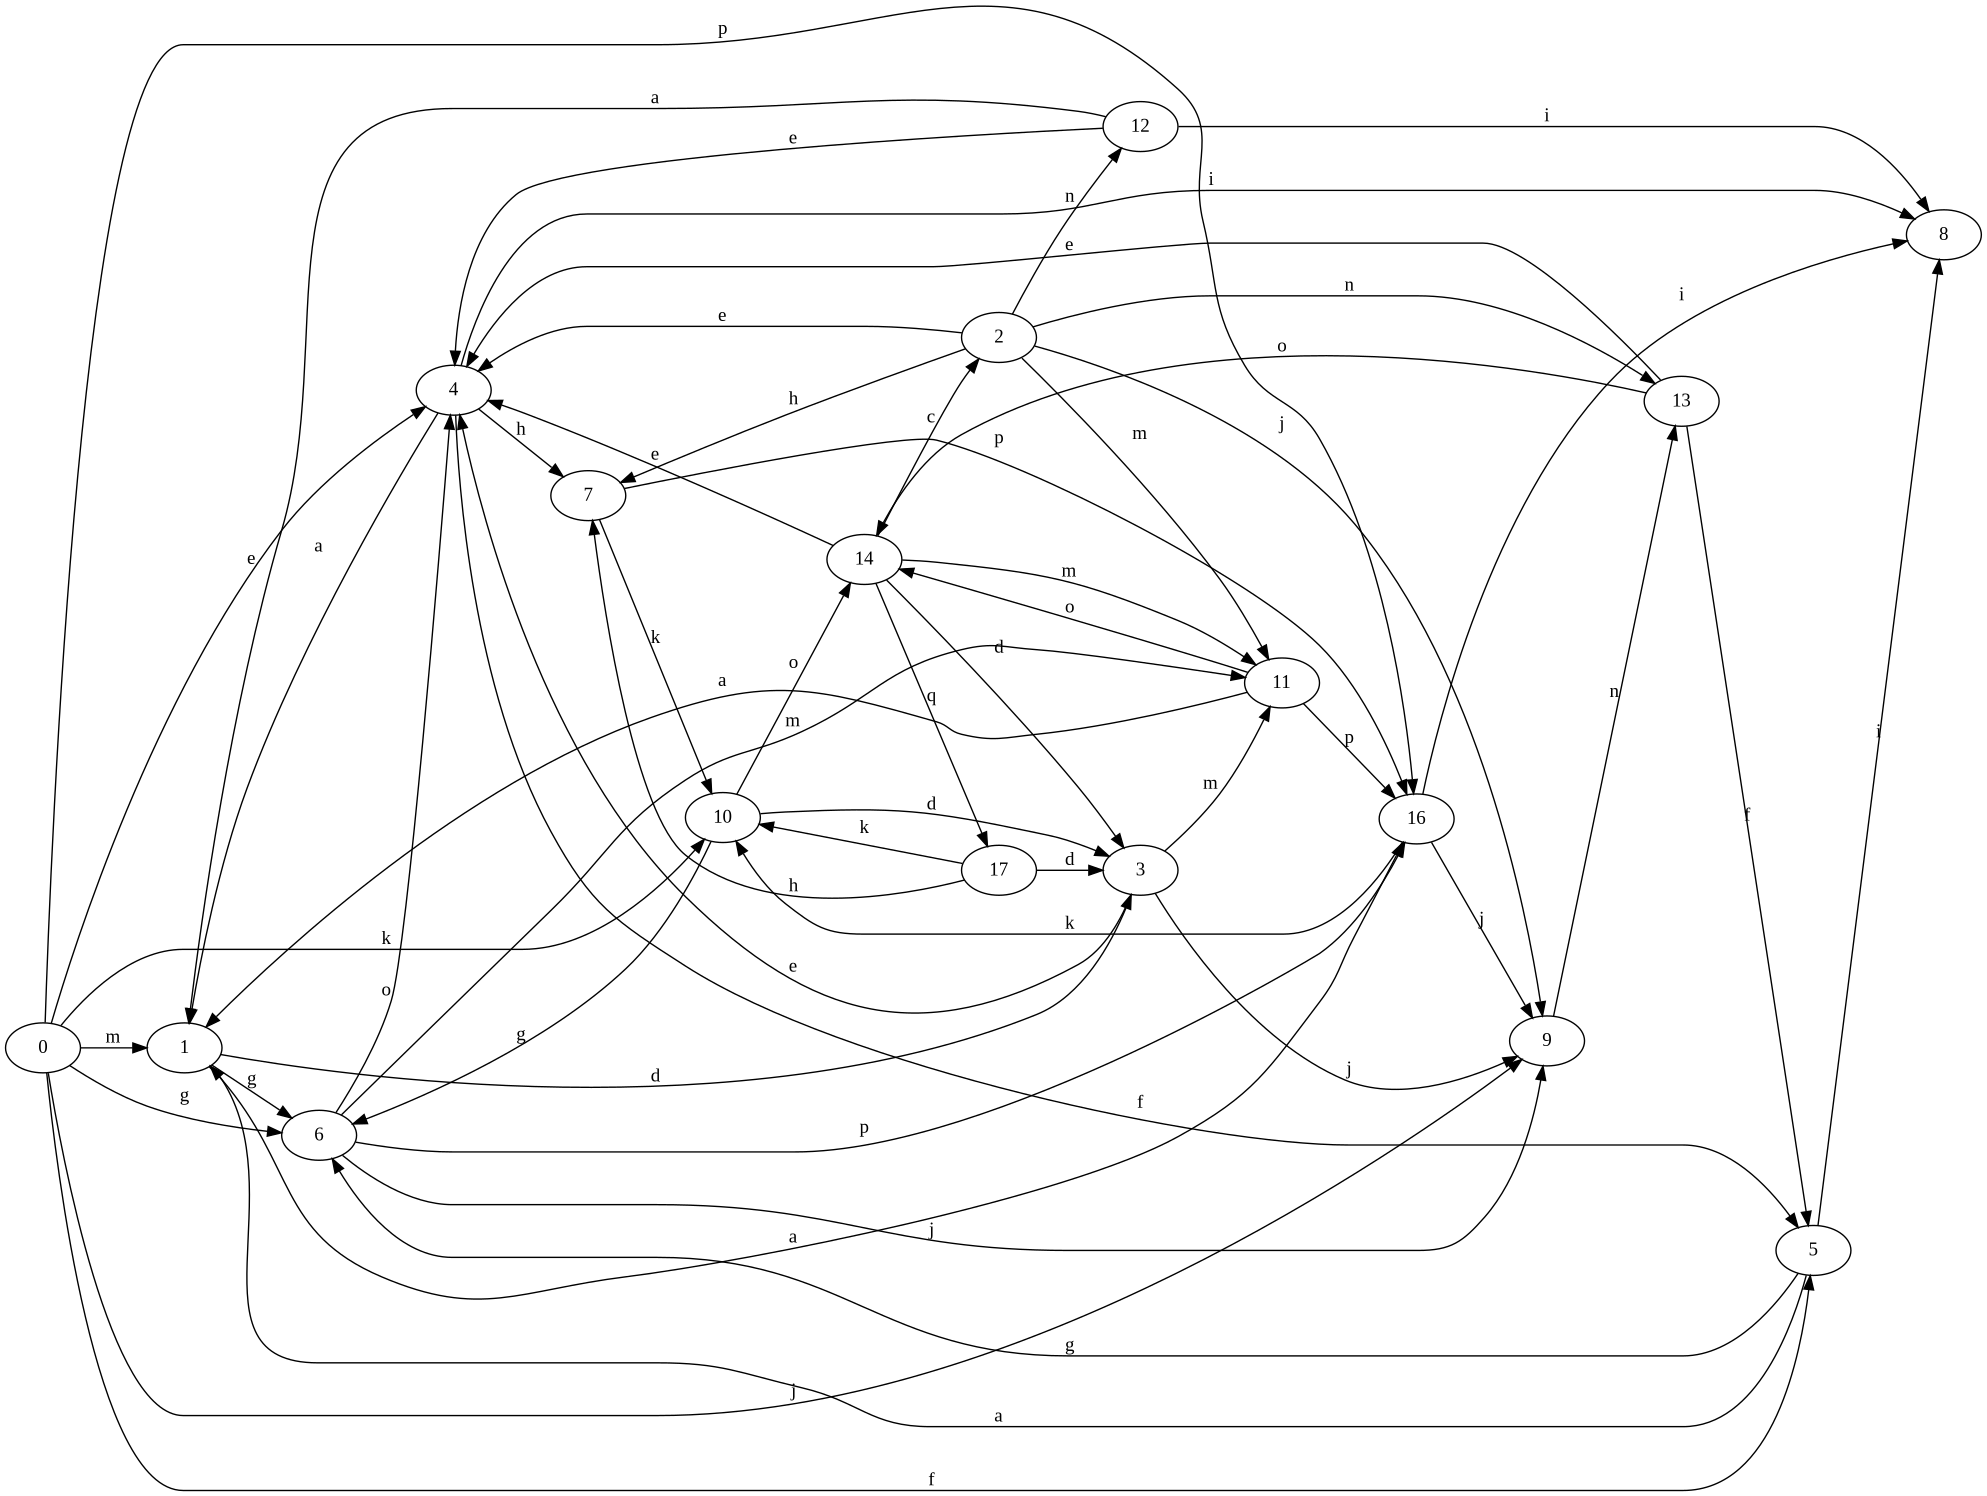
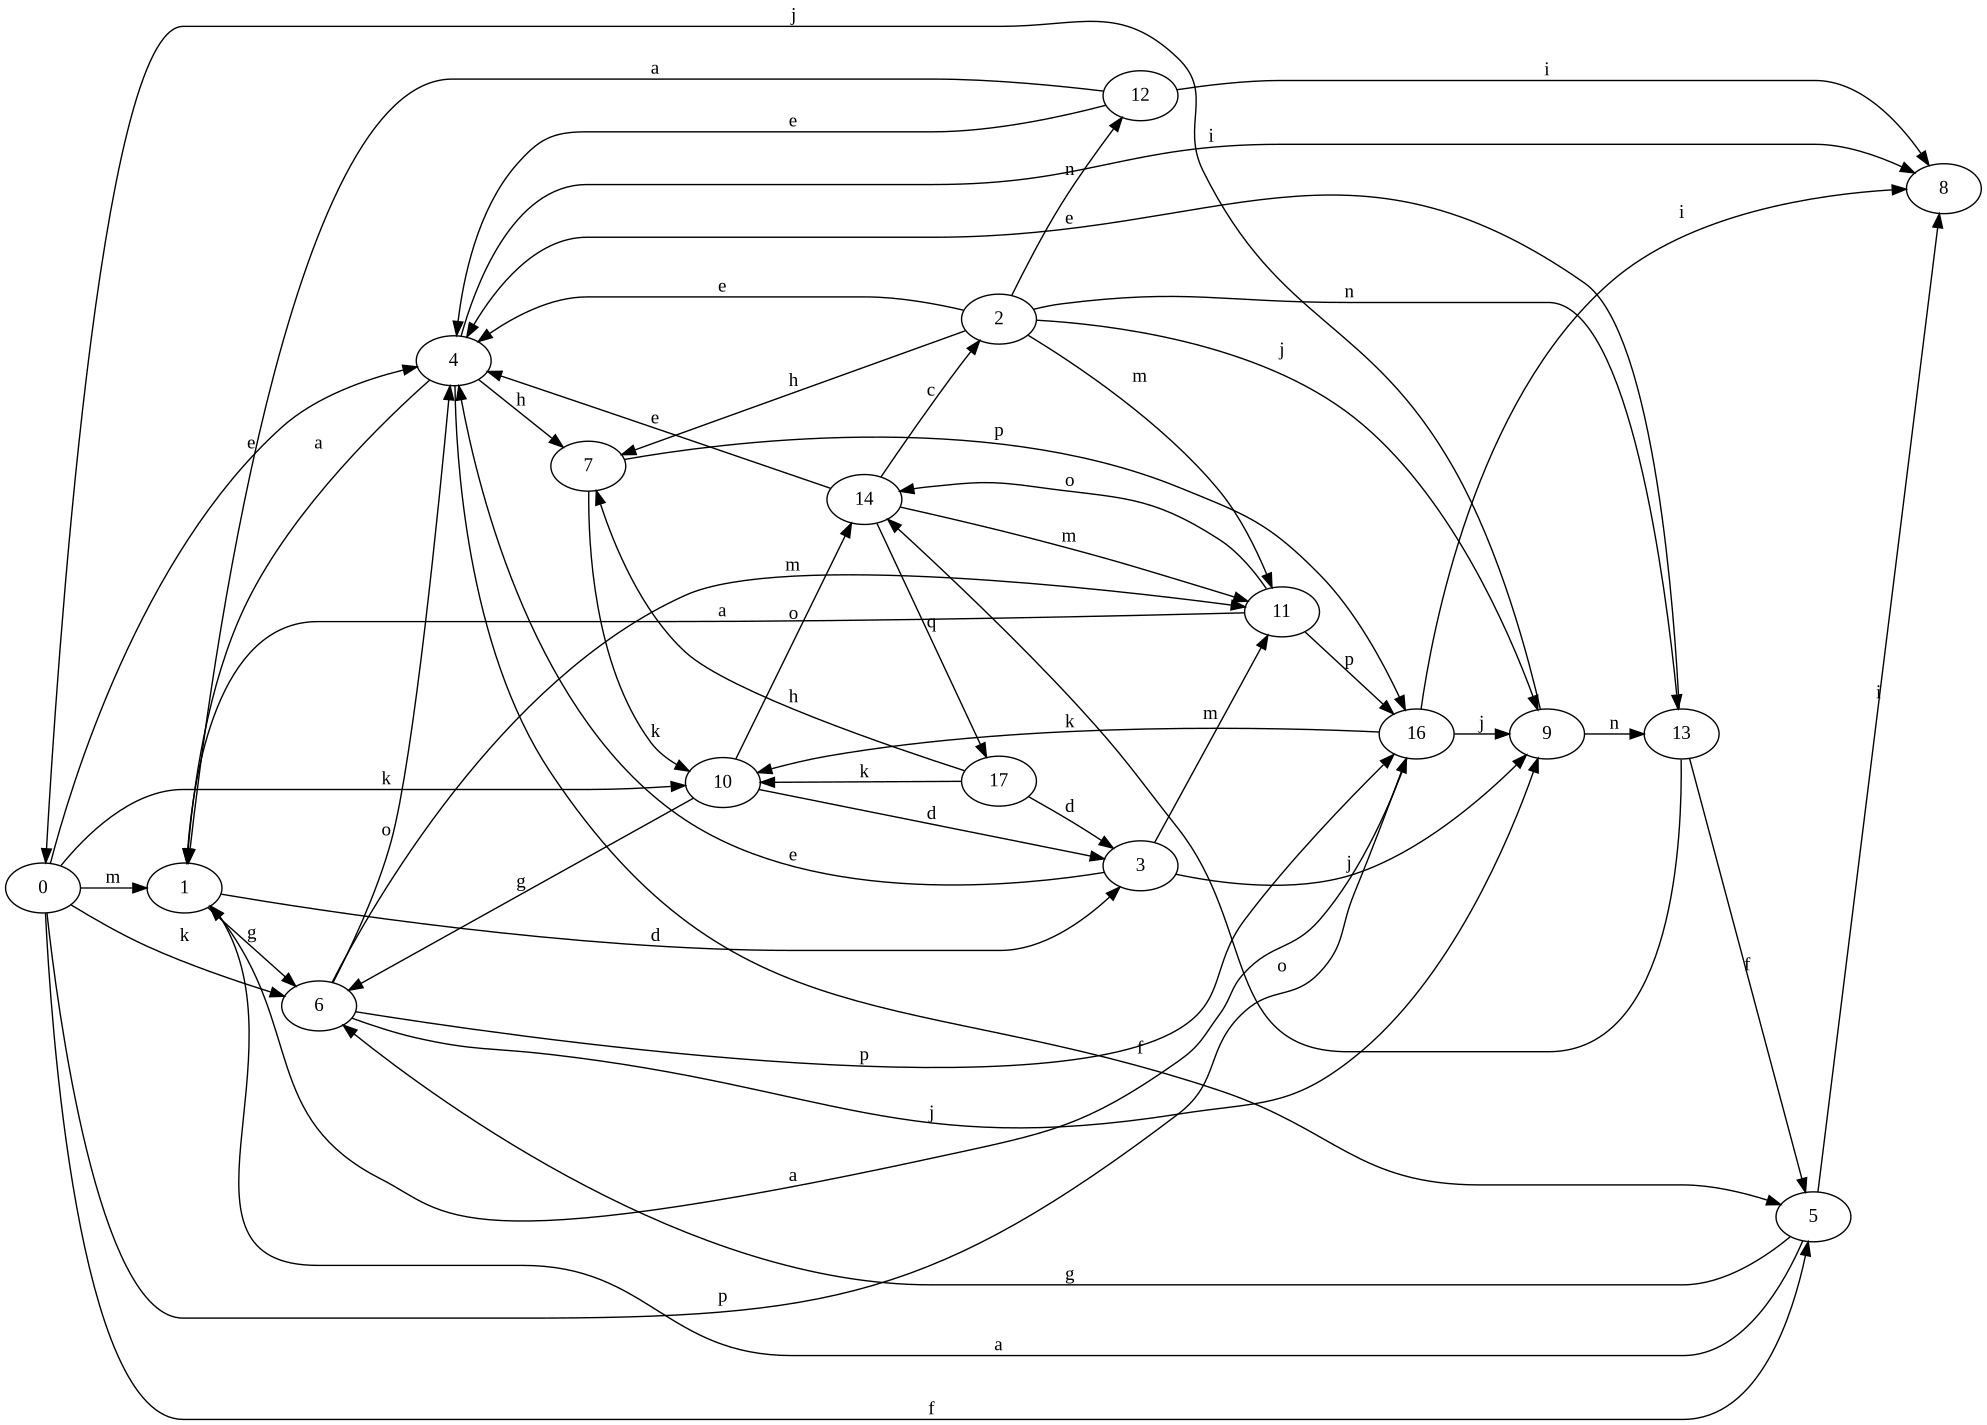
edge "14" -> "3": removed, label "d"
edge "0" -> "6": label "g" -> "k"
edge "1" -> "16": reversed
edge "0" -> "9": reversed
